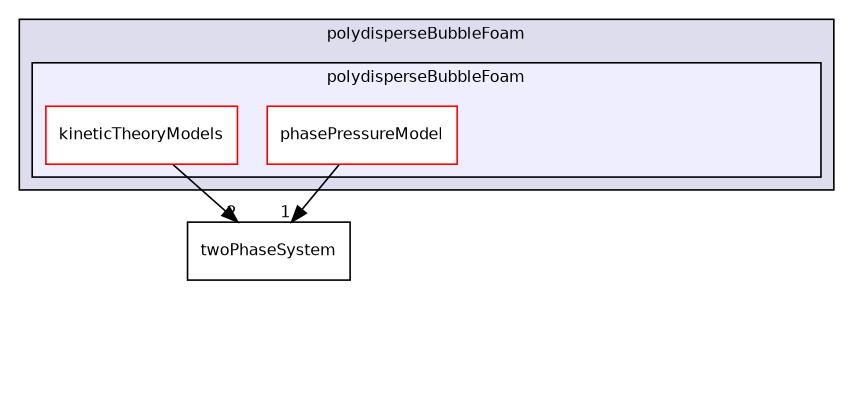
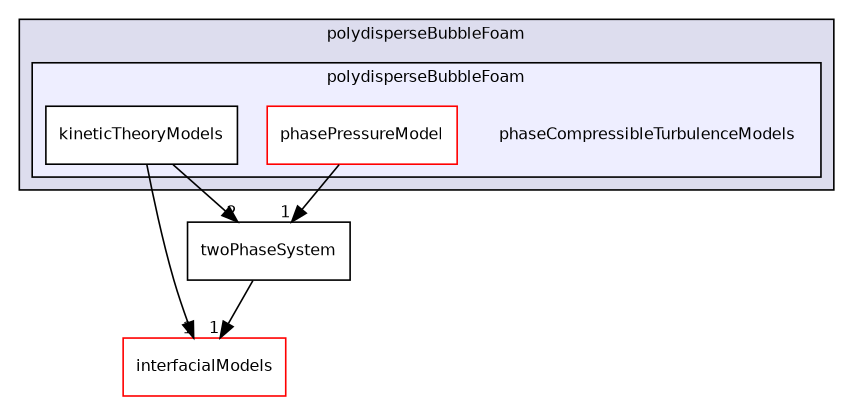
node "kineticTheoryModels": color red -> black
node "phaseCompressibleTurbulenceModels": added
node "interfacialModels": added
